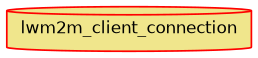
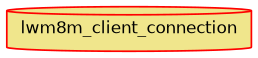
node "lwm2m_client_connection": label "lwm2m_client_connection" -> "lwm8m_client_connection"
